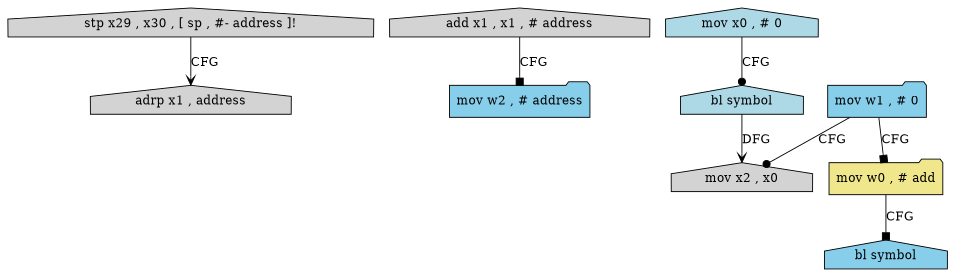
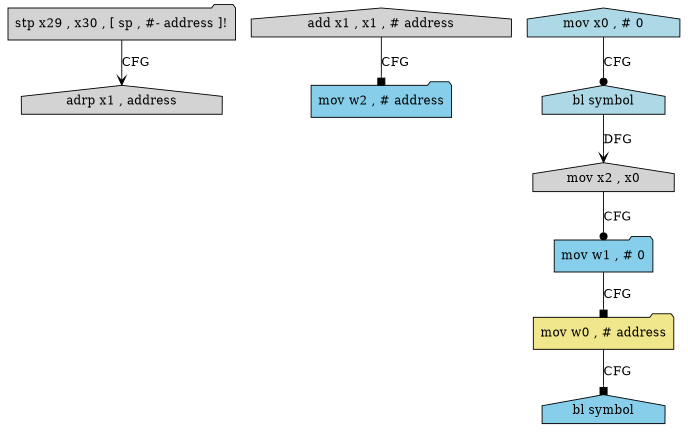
node "stp x29 , x30 , [ sp , #- address ]!": shape house -> folder
edge "mov w1 , # 0" -> "mov x2 , x0": reversed
node "mov w0 , # add": label "mov w0 , # add" -> "mov w0 , # address"
